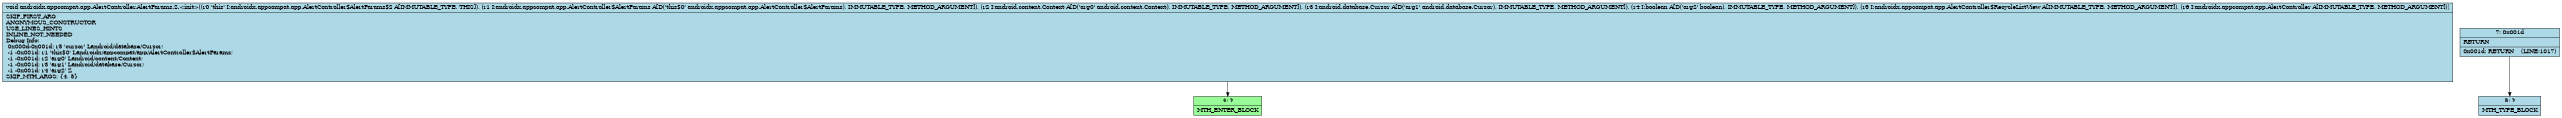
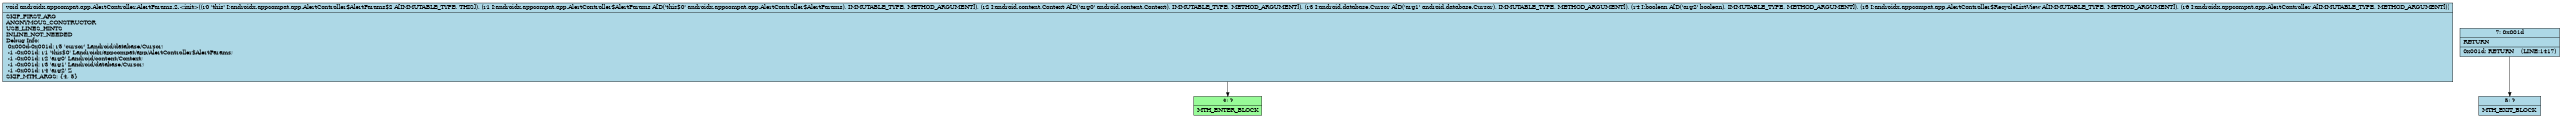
node "7: 0x001d": text "0x001d: RETURN    (LINE:1017)" -> "0x001d: RETURN    (LINE:1417)"
node "5: ?": text "MTH_TYPE_BLOCK" -> "MTH_EXIT_BLOCK"
